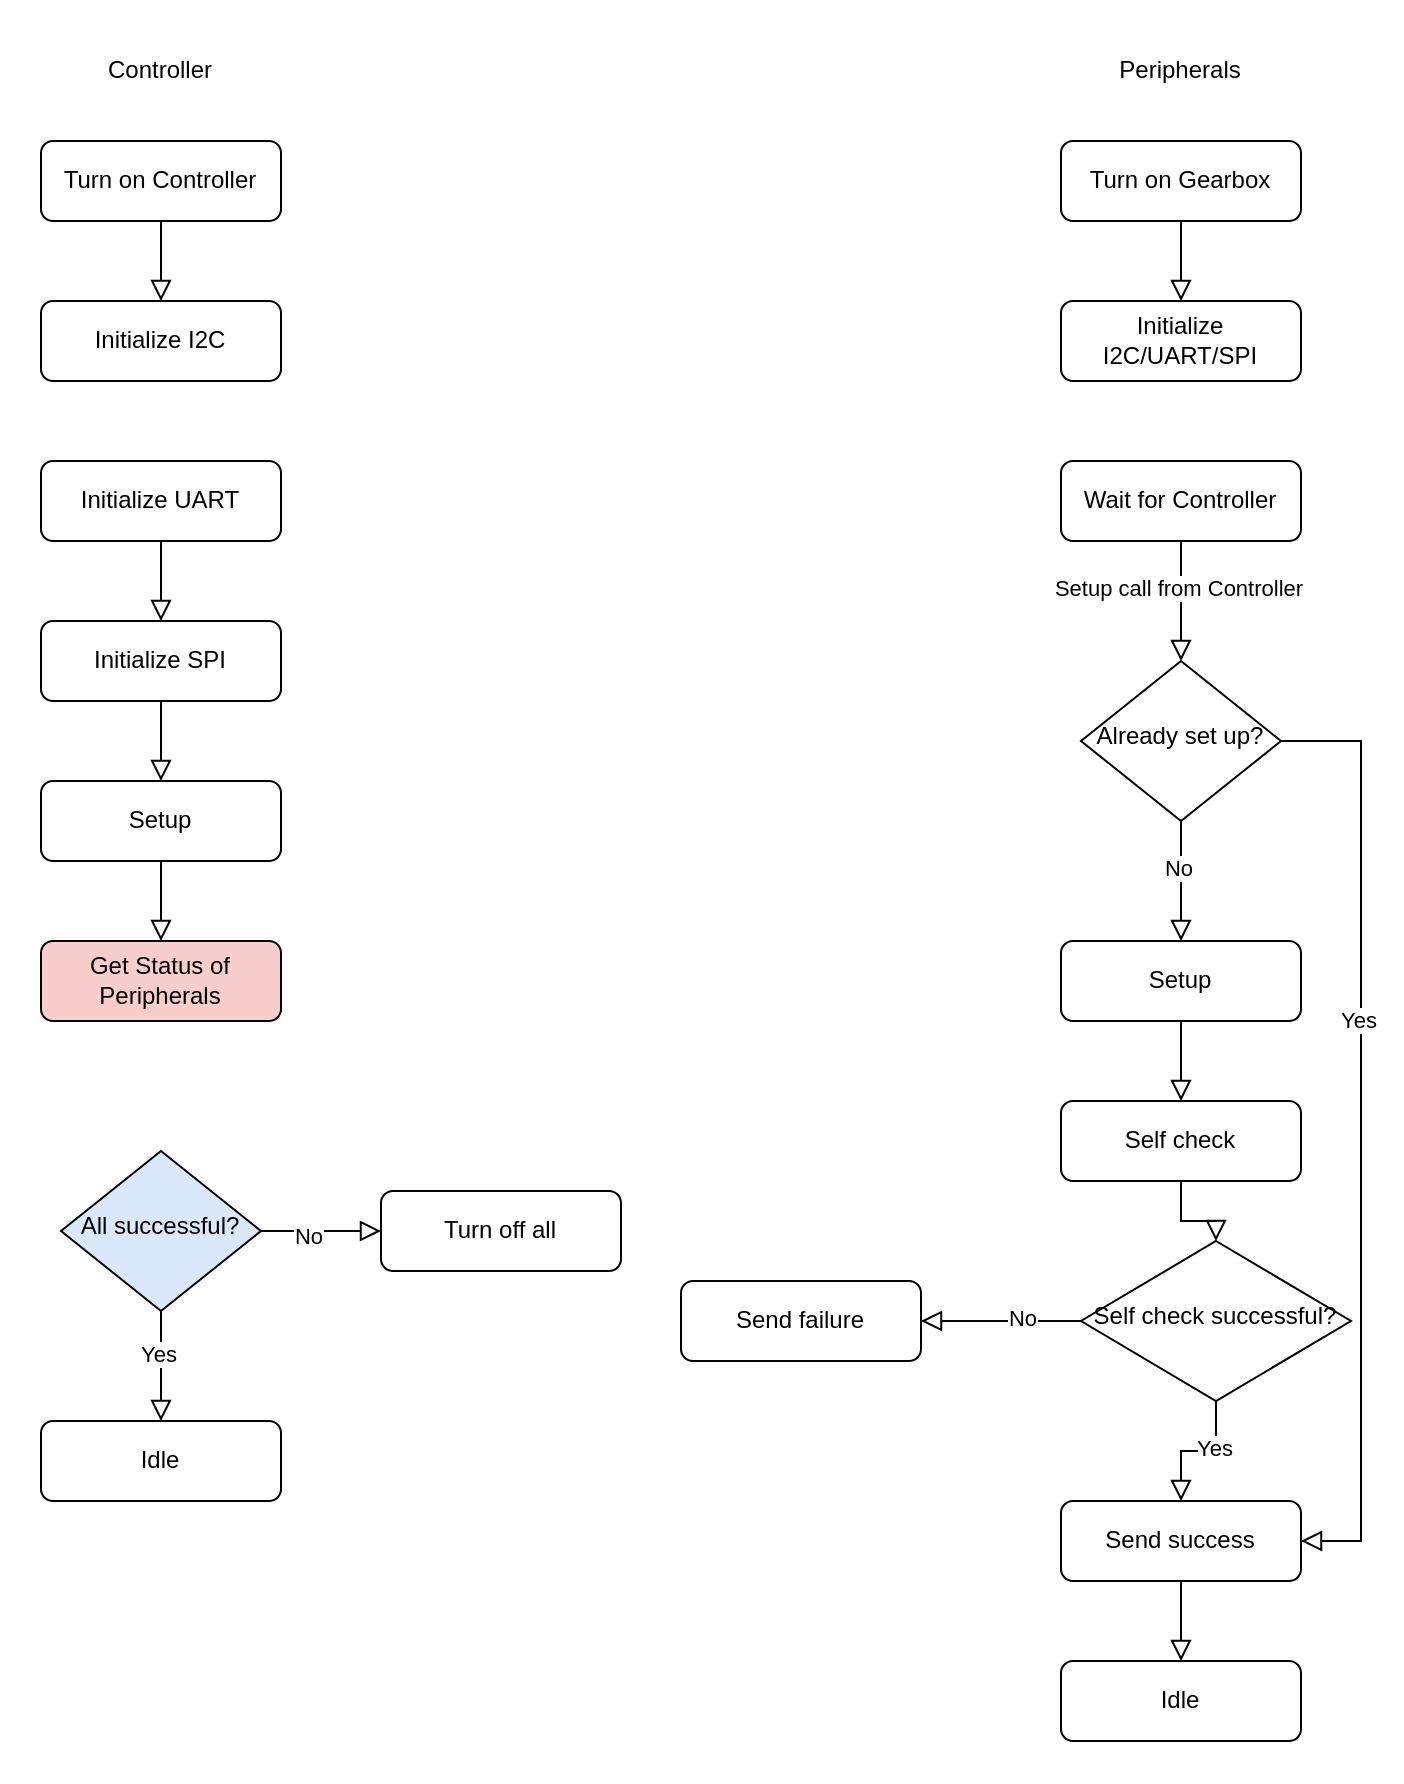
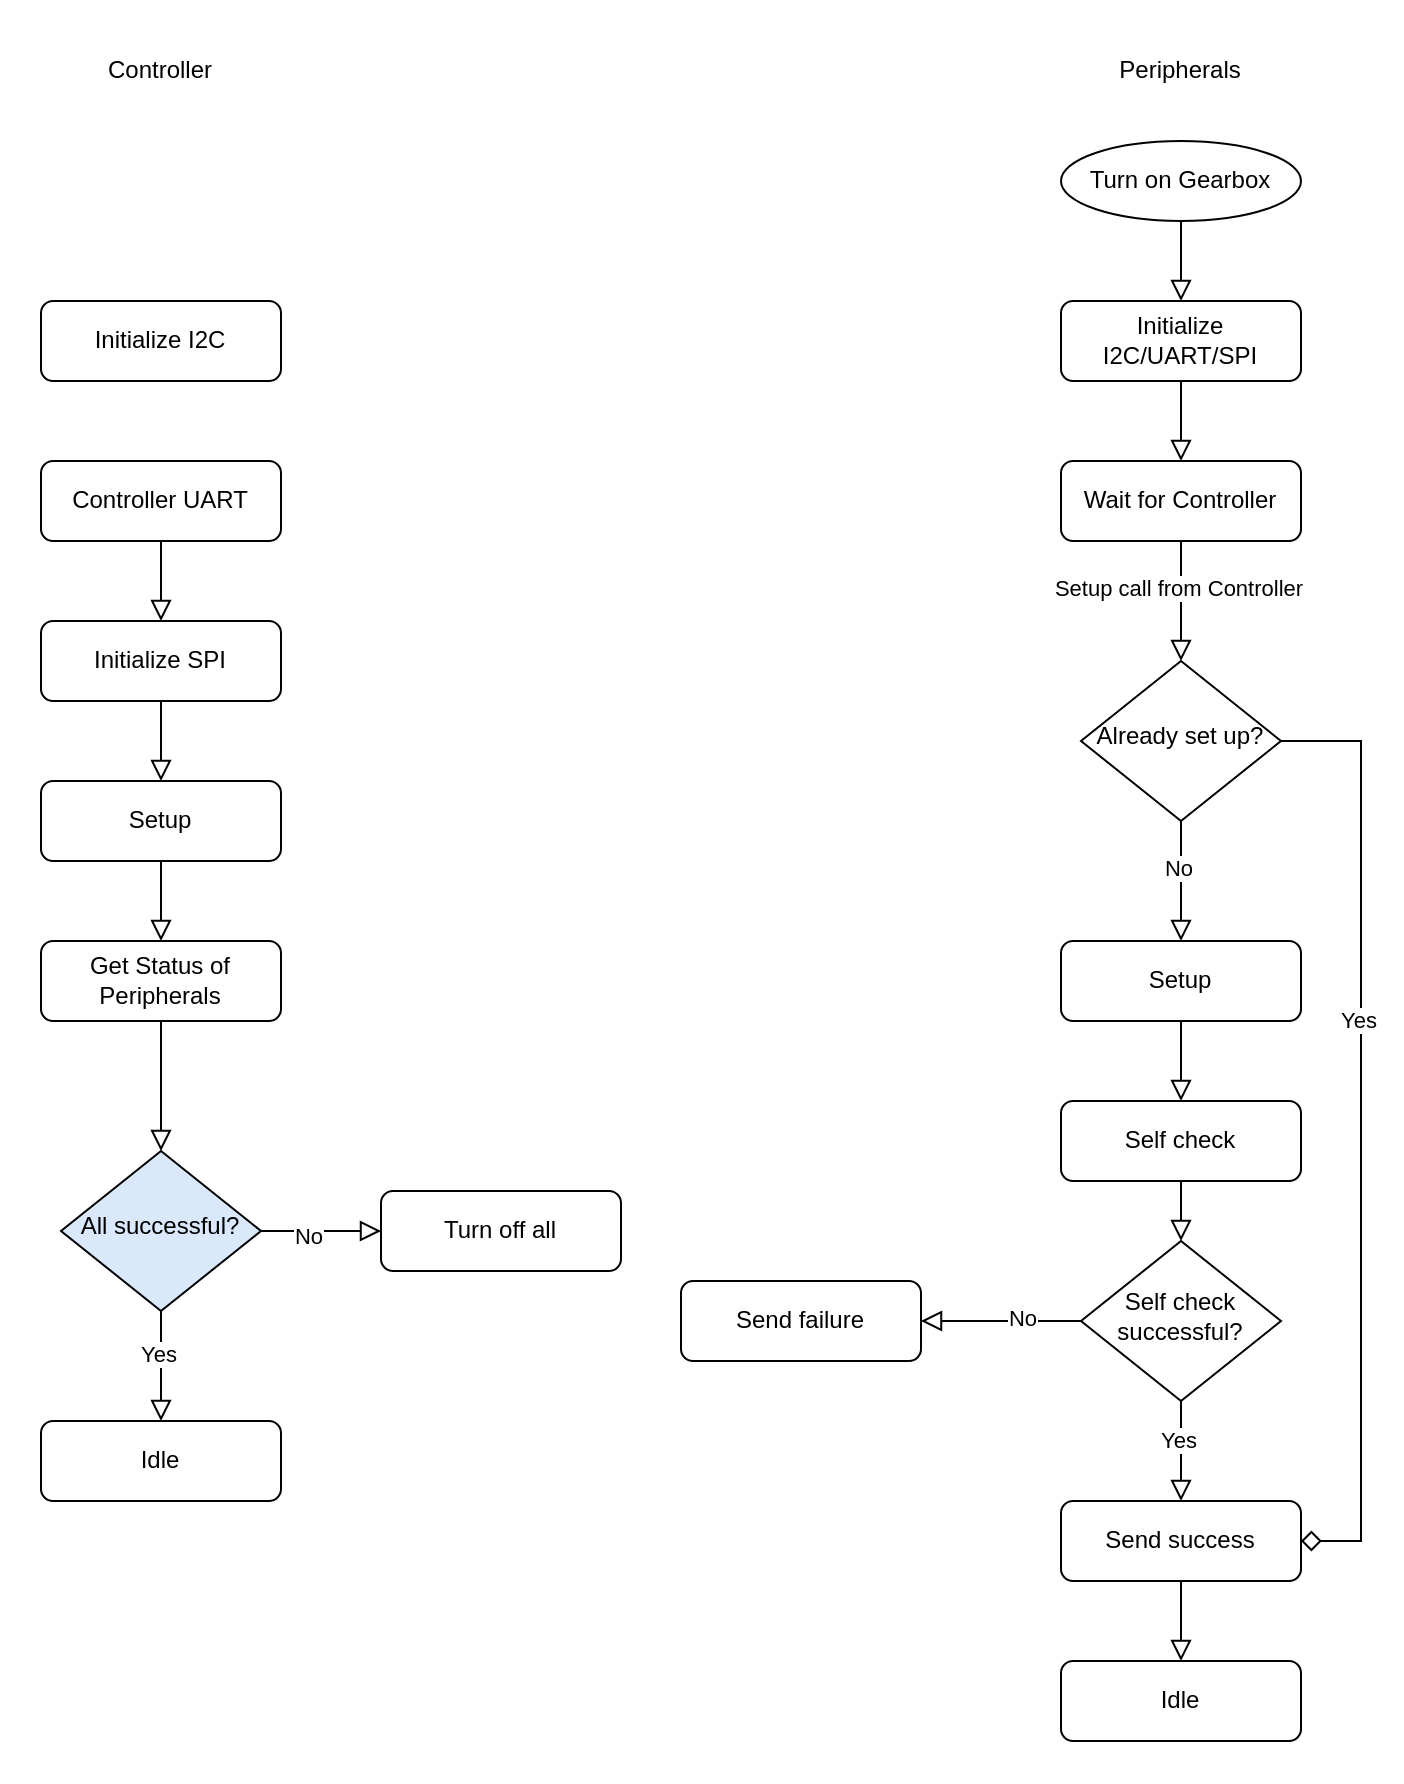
node "Turn on Controller": removed
node "Turn on Gearbox": shape rounded rectangle -> ellipse
edge "Turn on Controller" -> "Initialize I2C": removed
edge "Initialize I2C/UART/SPI" -> "Wait for Controller": added
node "Initialize UART": label "Initialize UART" -> "Controller UART"
node "Get Status of Peripherals": fillcolor #f8cecc -> #ffffff
edge "Get Status of Peripherals" -> "All successful?": added
node "Self check successful?": size 270x160 -> 200x160
edge "Already set up?" -> "Send success": arrowhead block -> diamond
